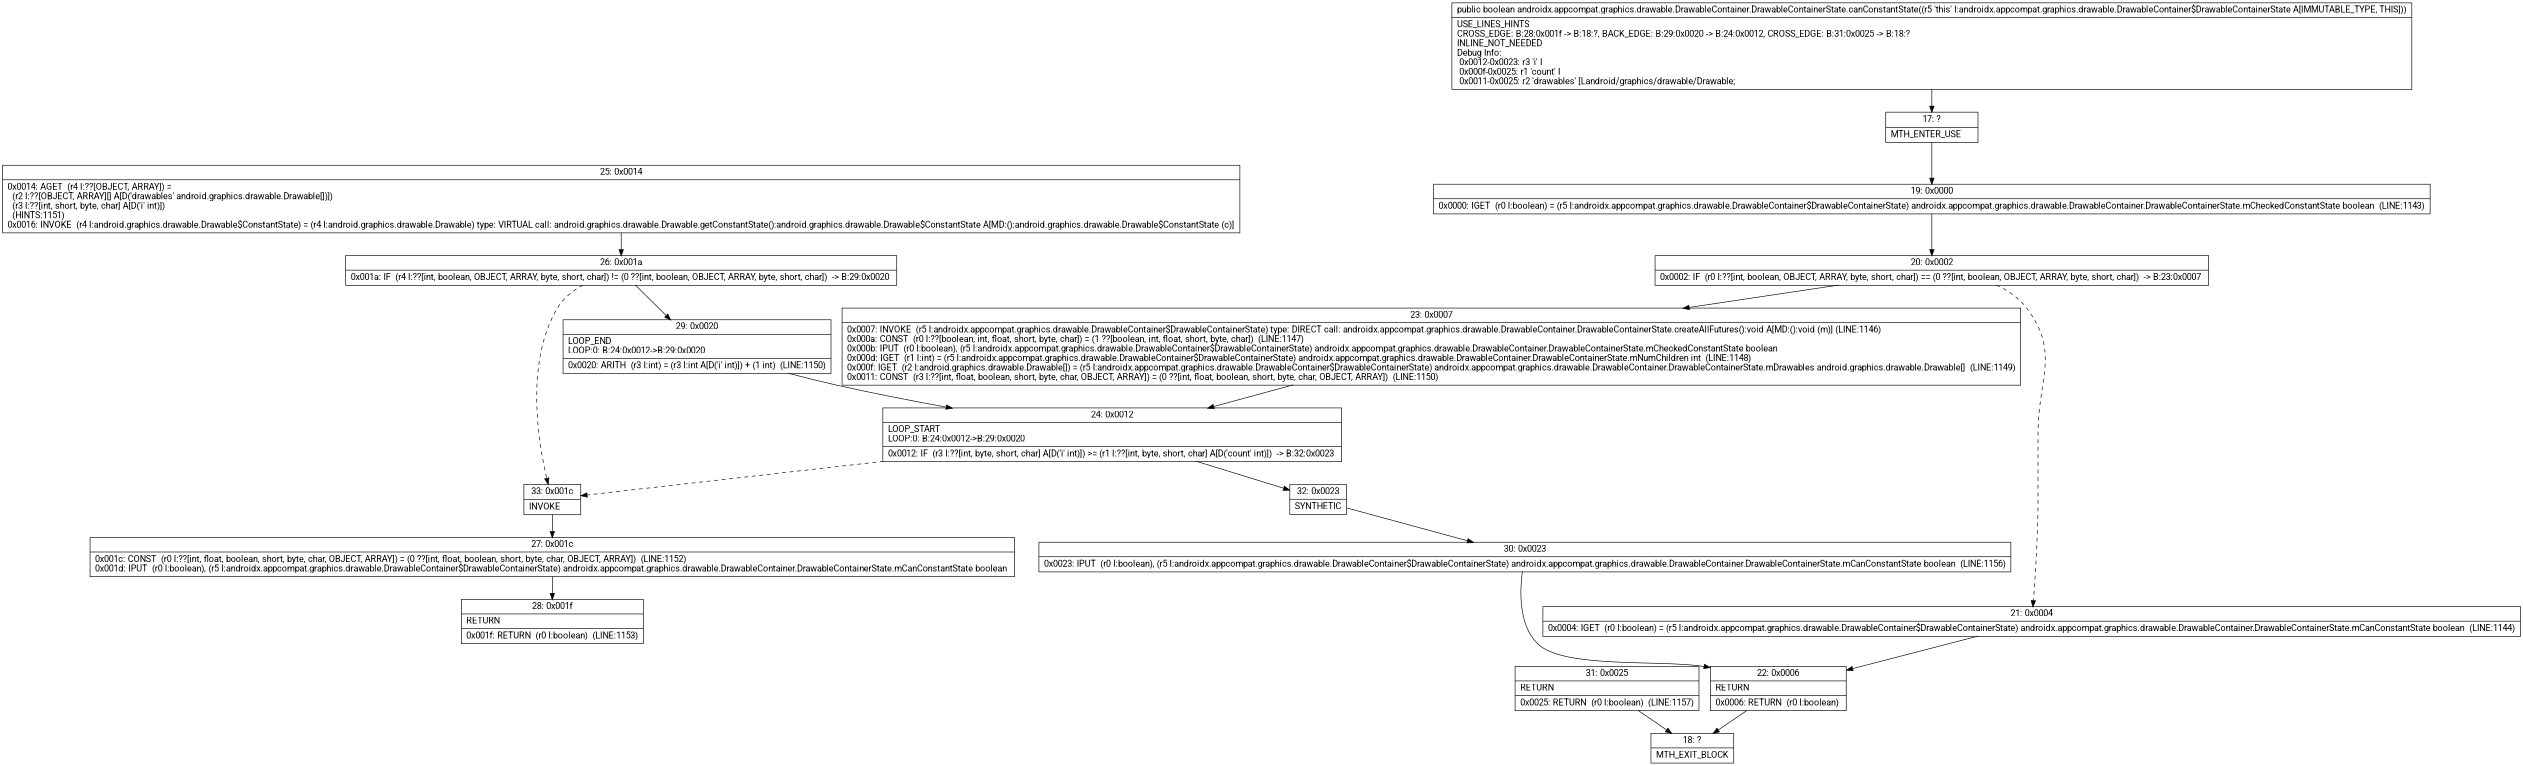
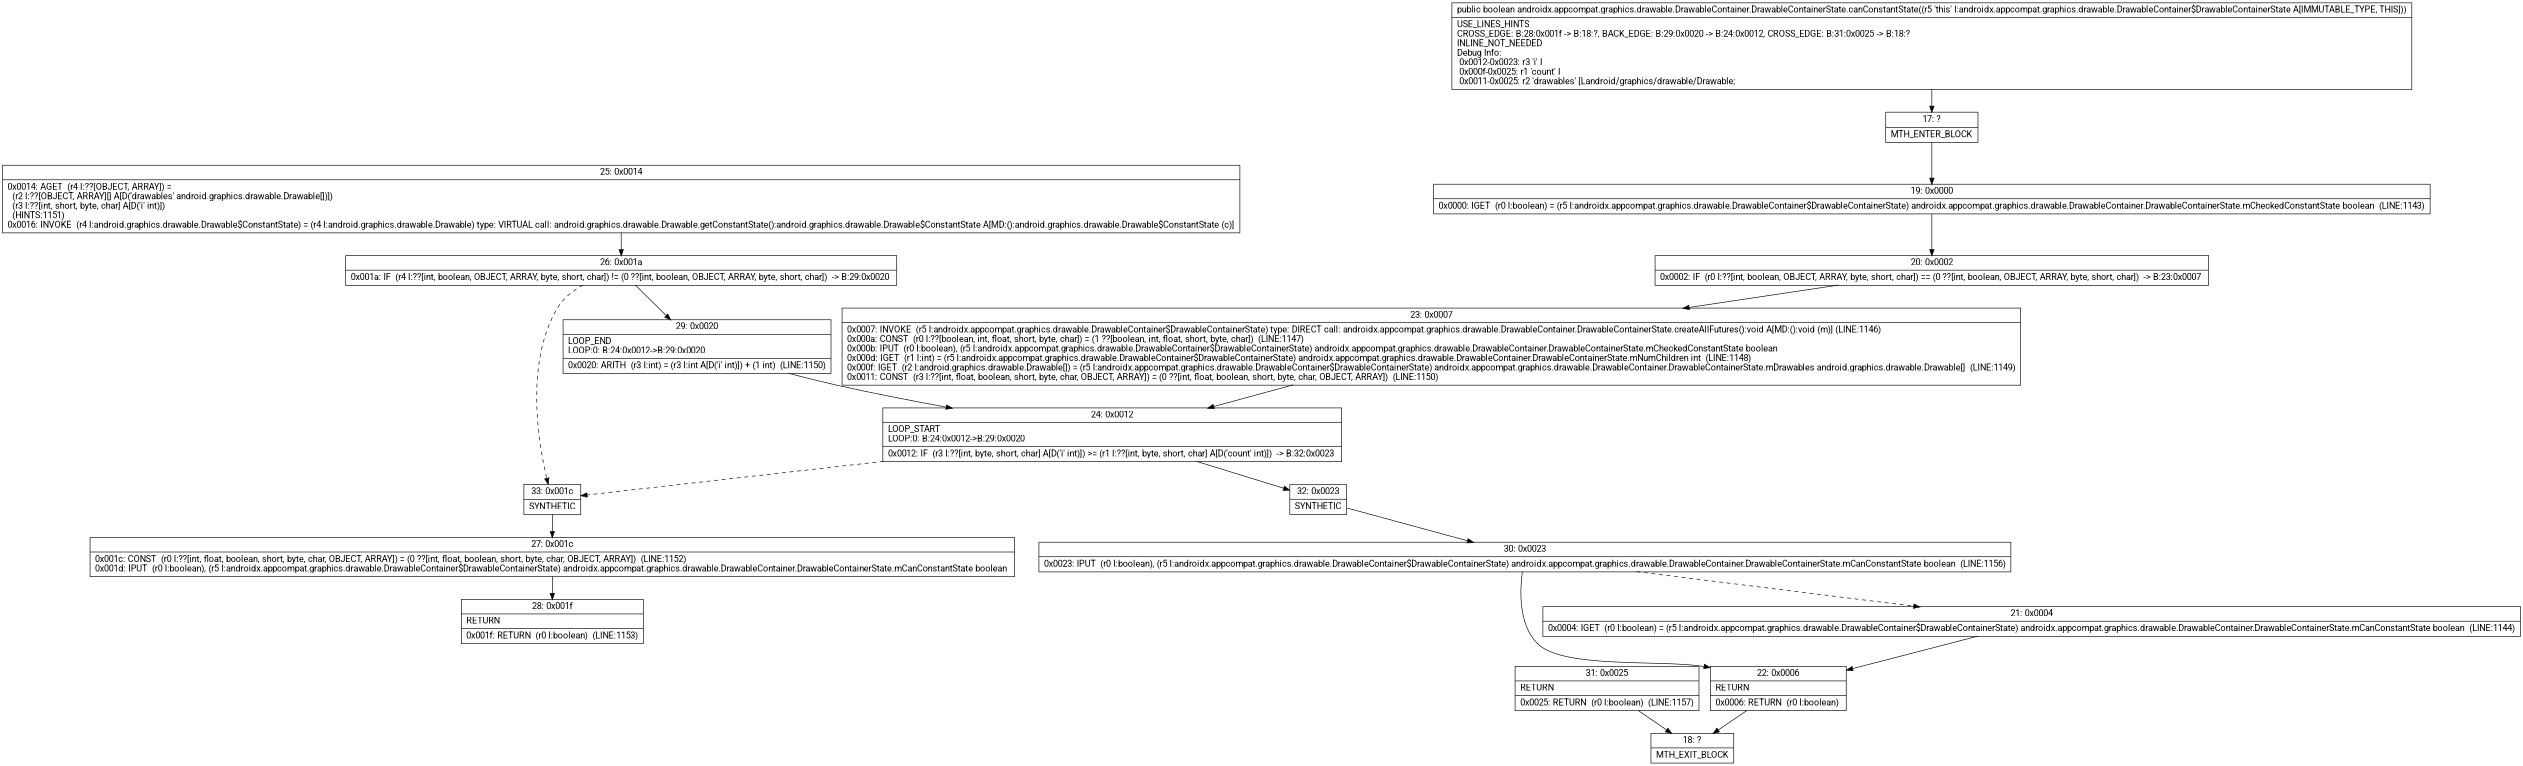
node "17: ?": text "MTH_ENTER_USE" -> "MTH_ENTER_BLOCK"
edge "20: 0x0002" -> "21: 0x0004": now "30: 0x0023" -> "21: 0x0004"
node "33: 0x001c": text "INVOKE" -> "SYNTHETIC"
